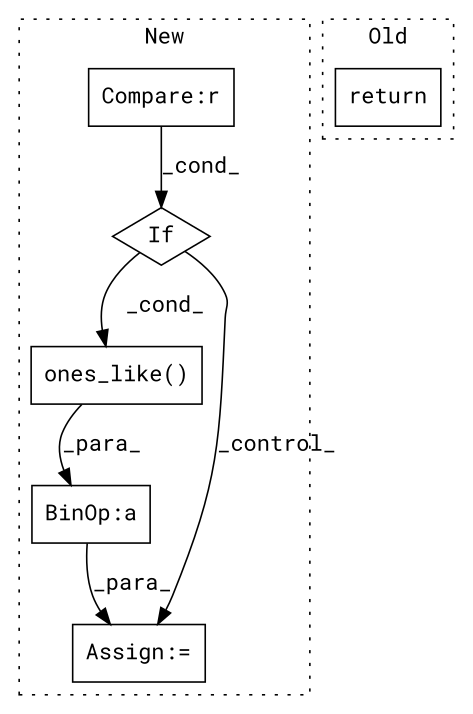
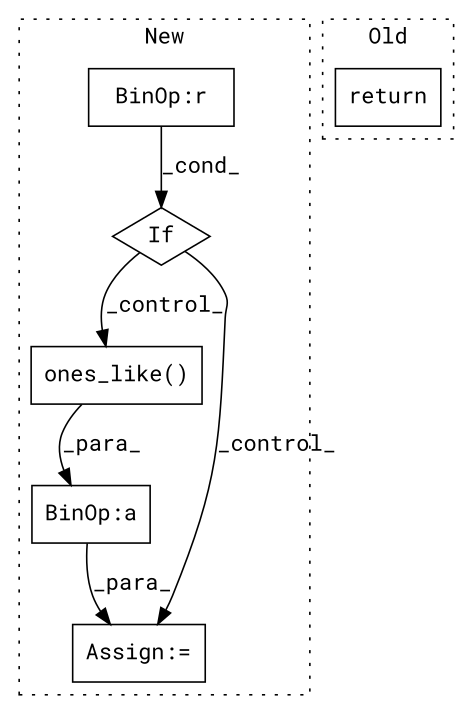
node "Compare:r": label "Compare:r" -> "BinOp:r"
edge "If" -> "ones_like()": label "_cond_" -> "_control_"
